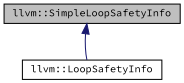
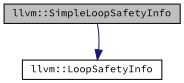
edge "llvm::LoopSafetyInfo" -> "llvm::SimpleLoopSafetyInfo": reversed
